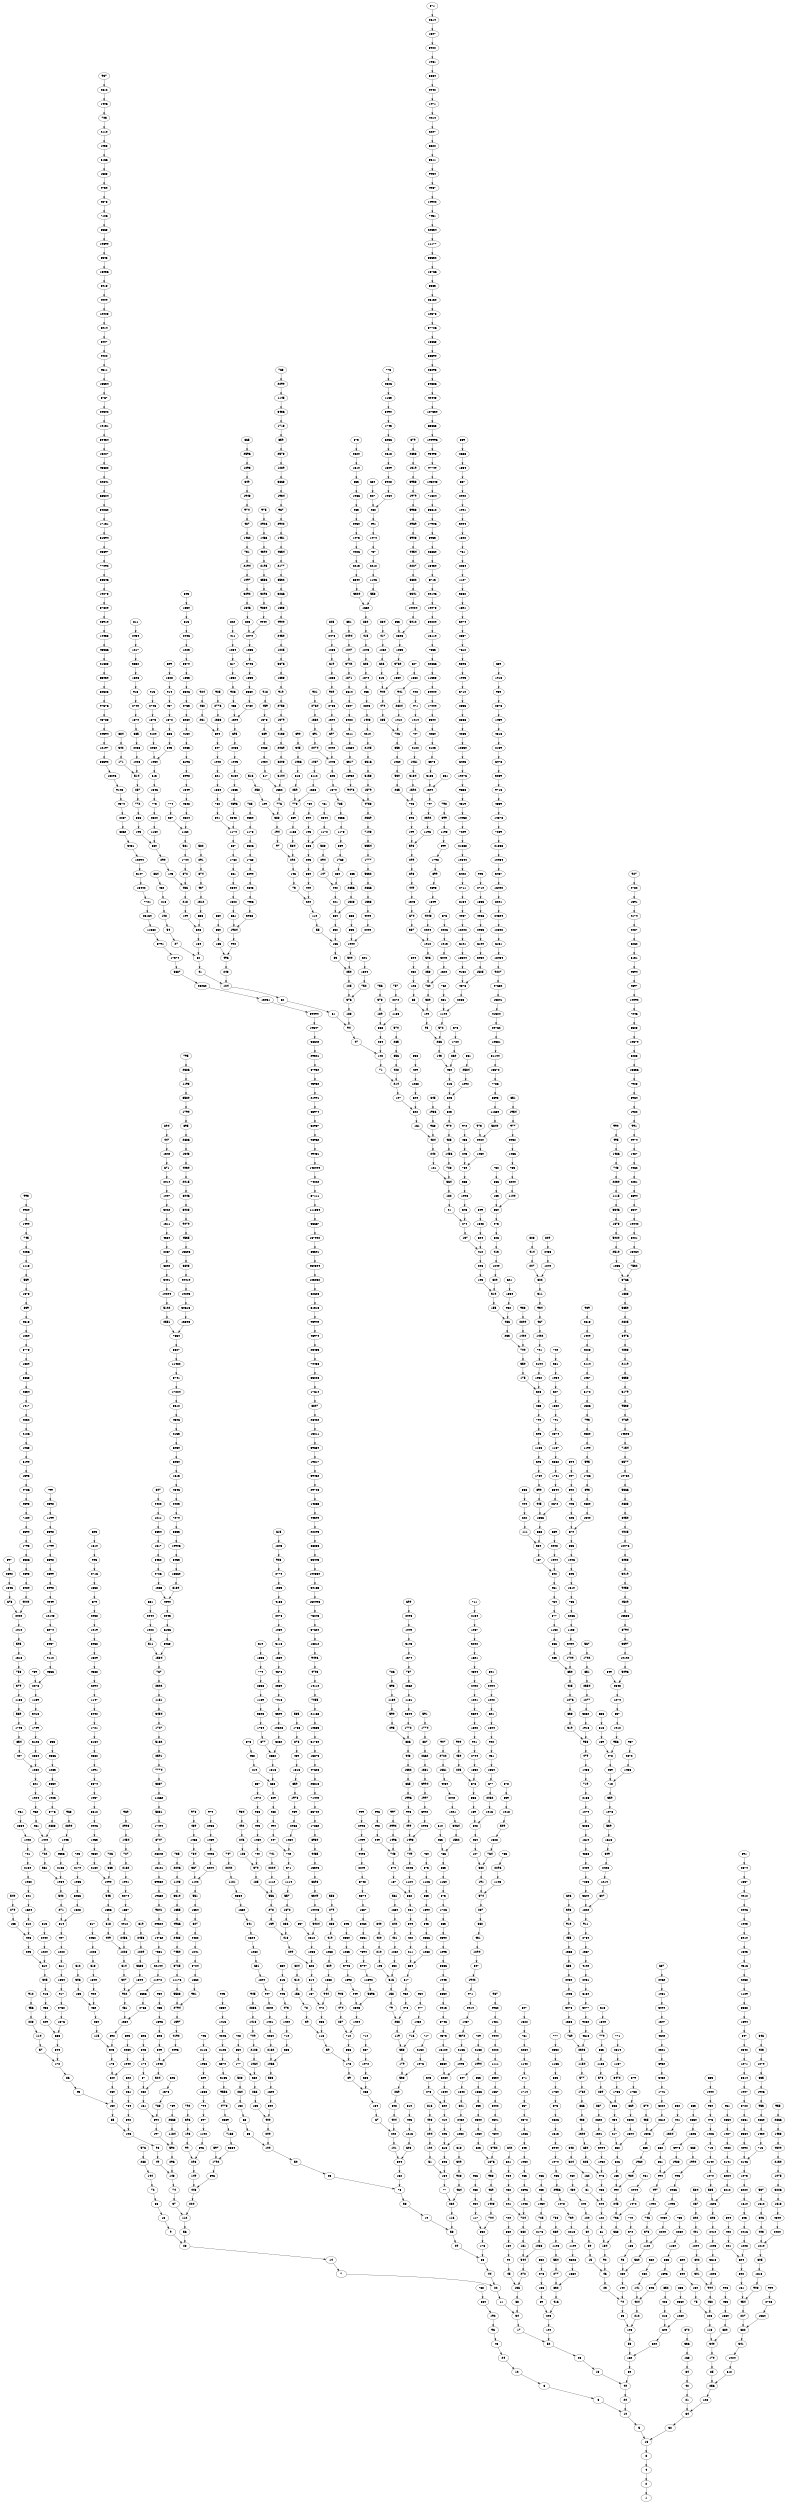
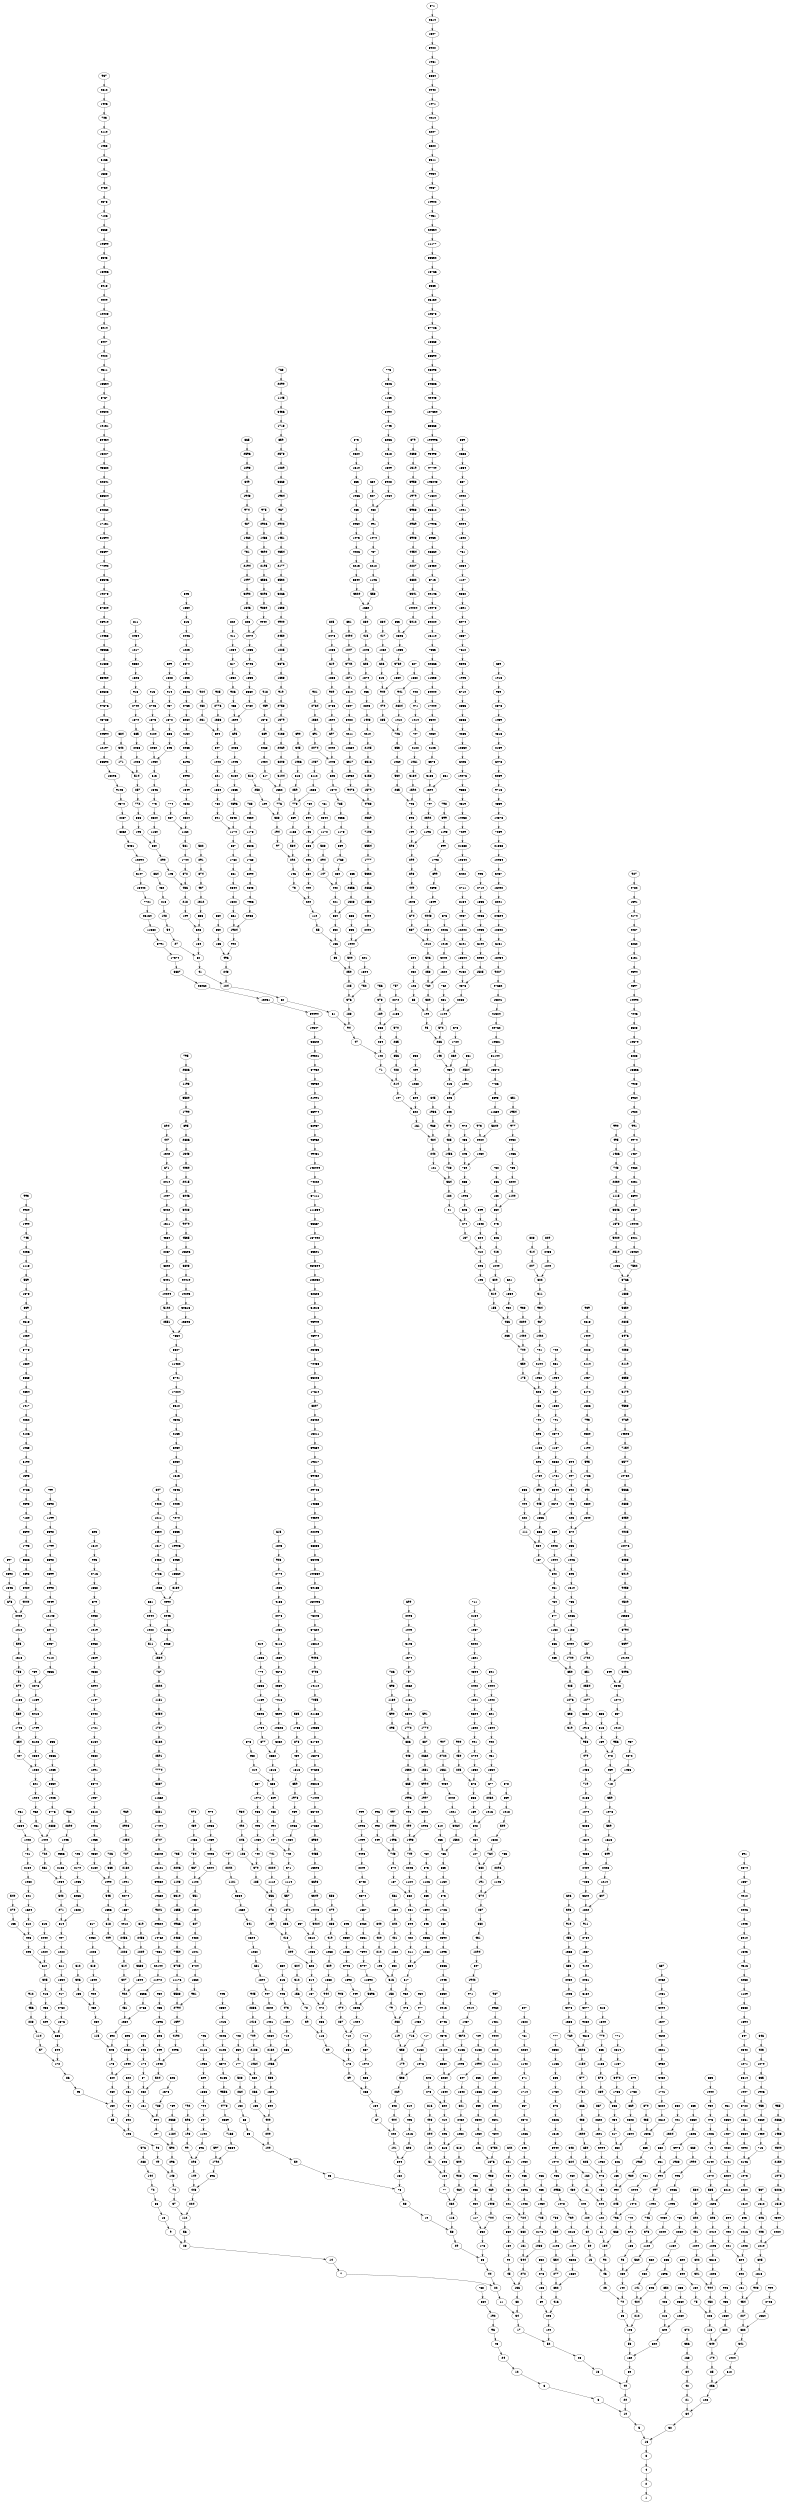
edge "5422" -> "2711": removed
